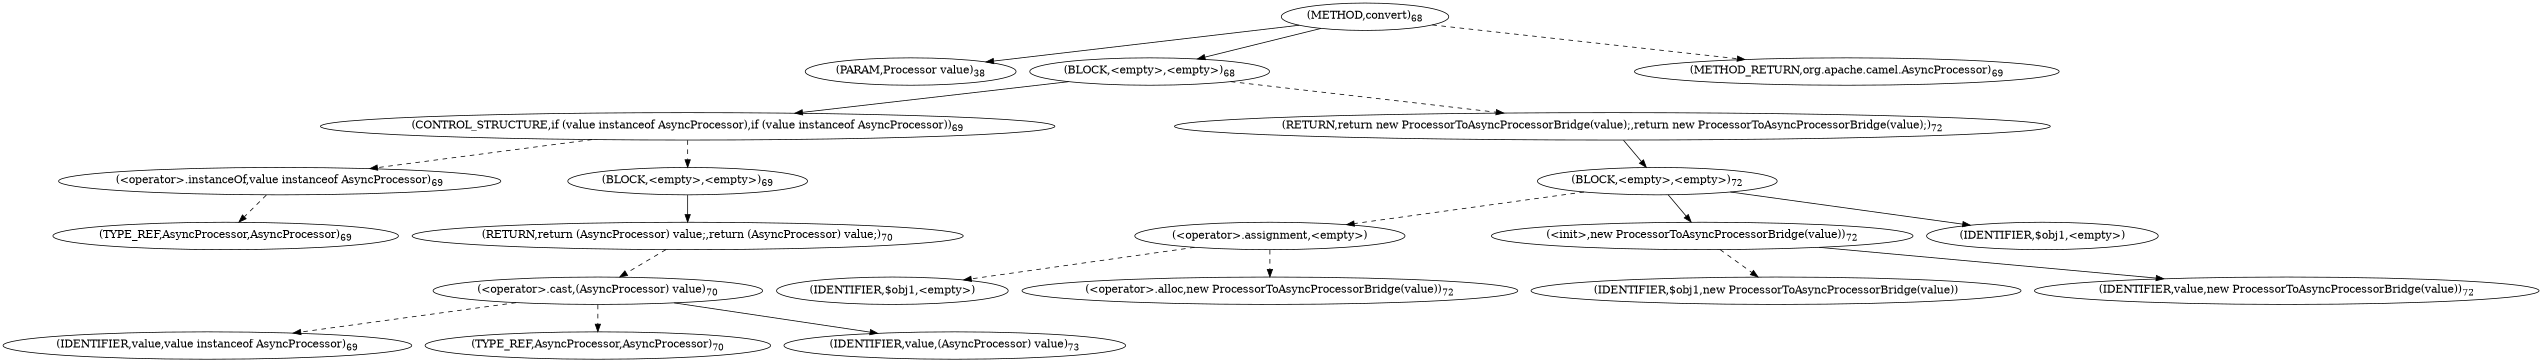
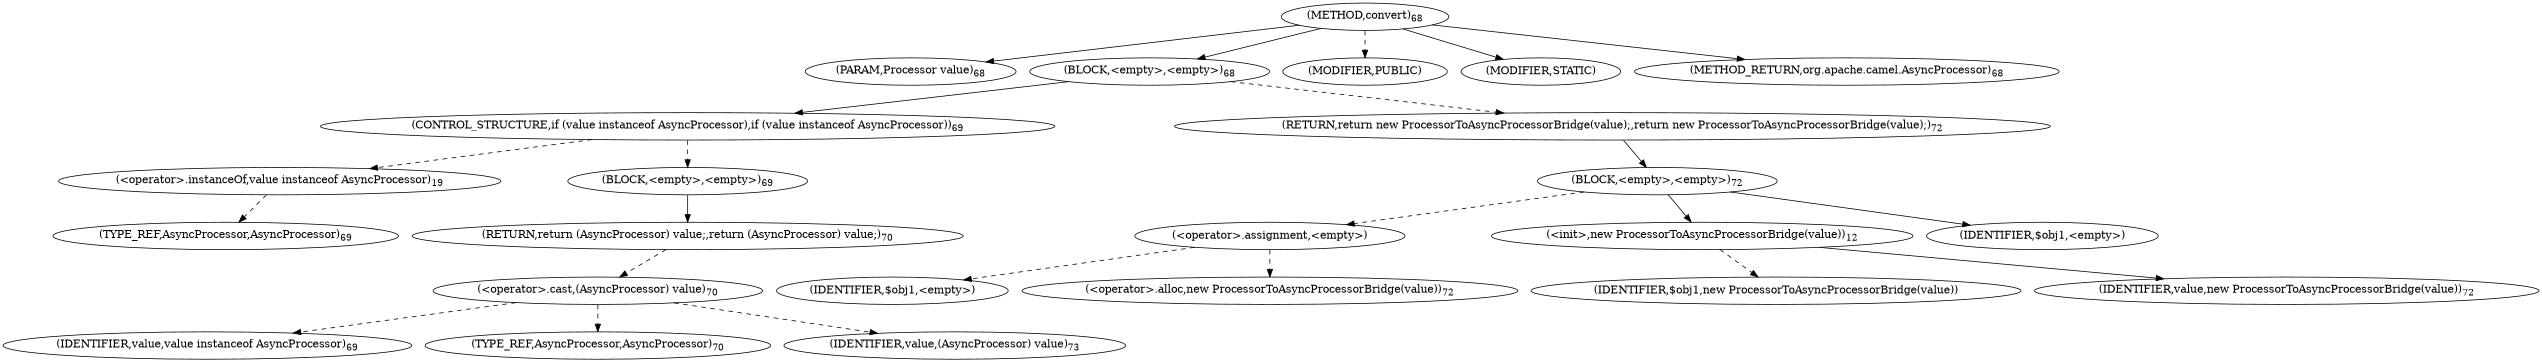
edge "(METHOD,convert)" -> "(METHOD_RETURN,org.apache.camel.AsyncProcessor)": style dashed -> solid
node "(PARAM,Processor value)": text "38" -> "68"
node "(METHOD_RETURN,org.apache.camel.AsyncProcessor)": text "69" -> "68"
node "(MODIFIER,PUBLIC)": added
node "(MODIFIER,STATIC)": added
node "(<operator>.instanceOf,value instanceof AsyncProcessor)": text "69" -> "19"
node "(<init>,new ProcessorToAsyncProcessorBridge(value))": text "72" -> "12"
edge "(<operator>.cast,(AsyncProcessor) value)" -> "(IDENTIFIER,value,(AsyncProcessor) value)": style solid -> dashed
